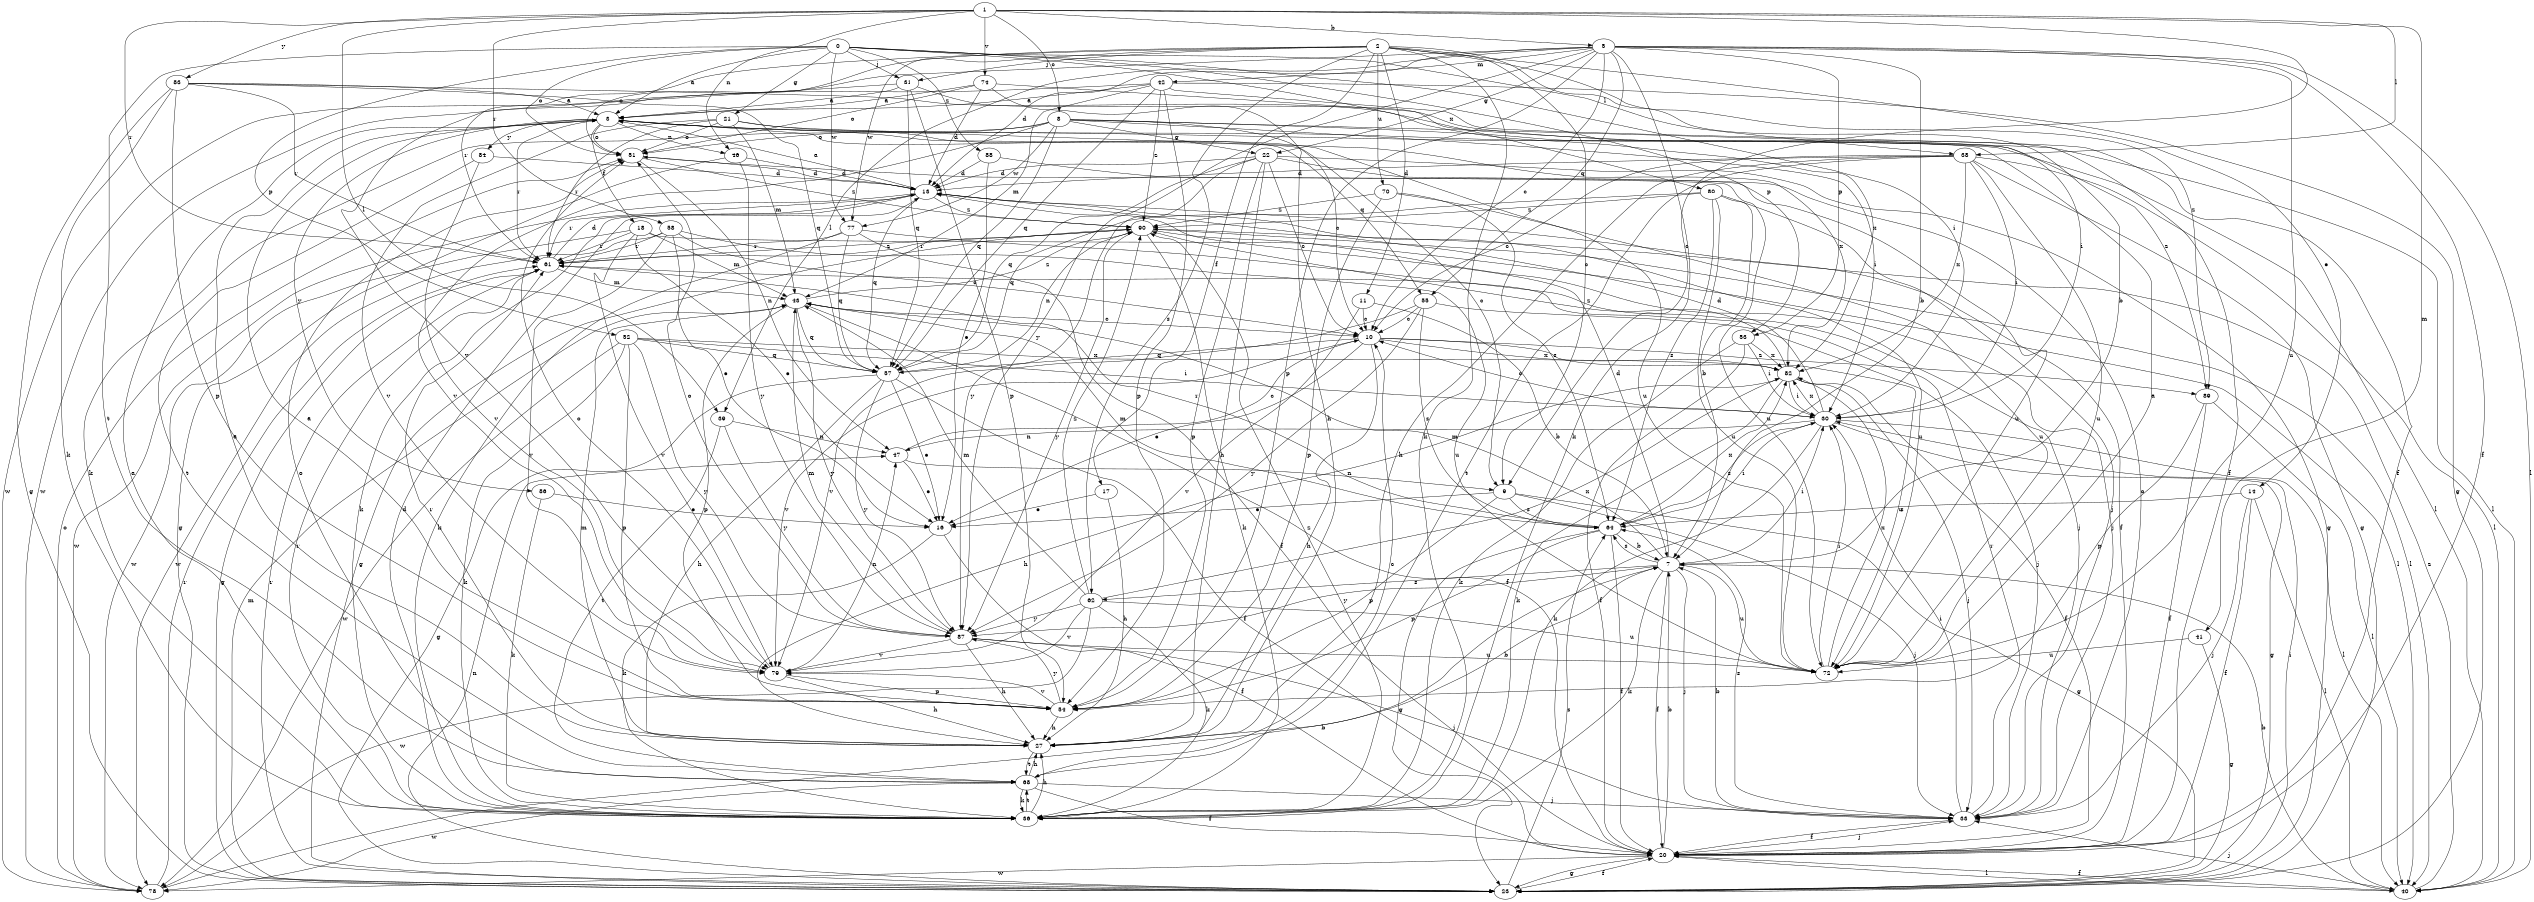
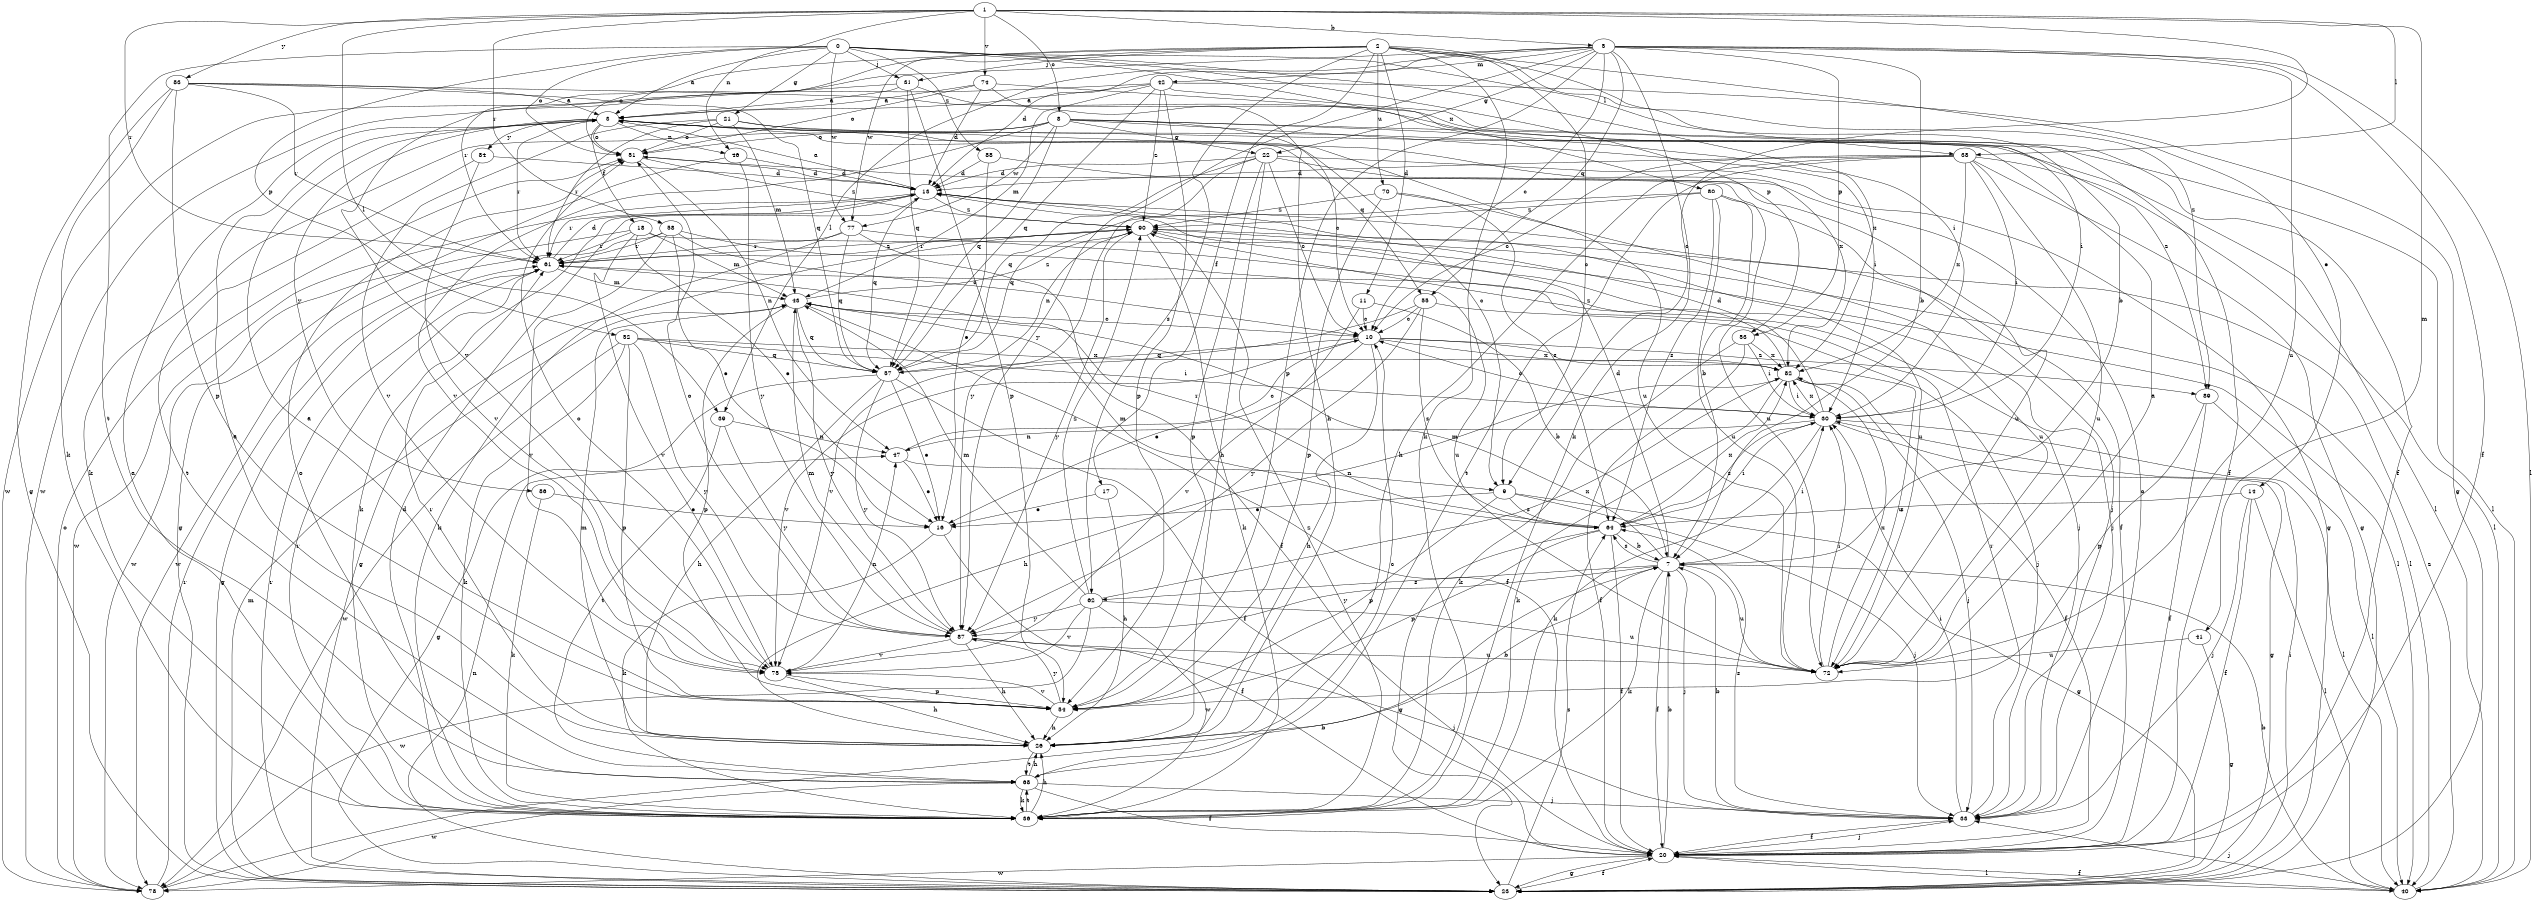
node "79": label "79" -> "75"
edge "62" -> "36": label "k" -> "w"
node "27": label "27" -> "26"
